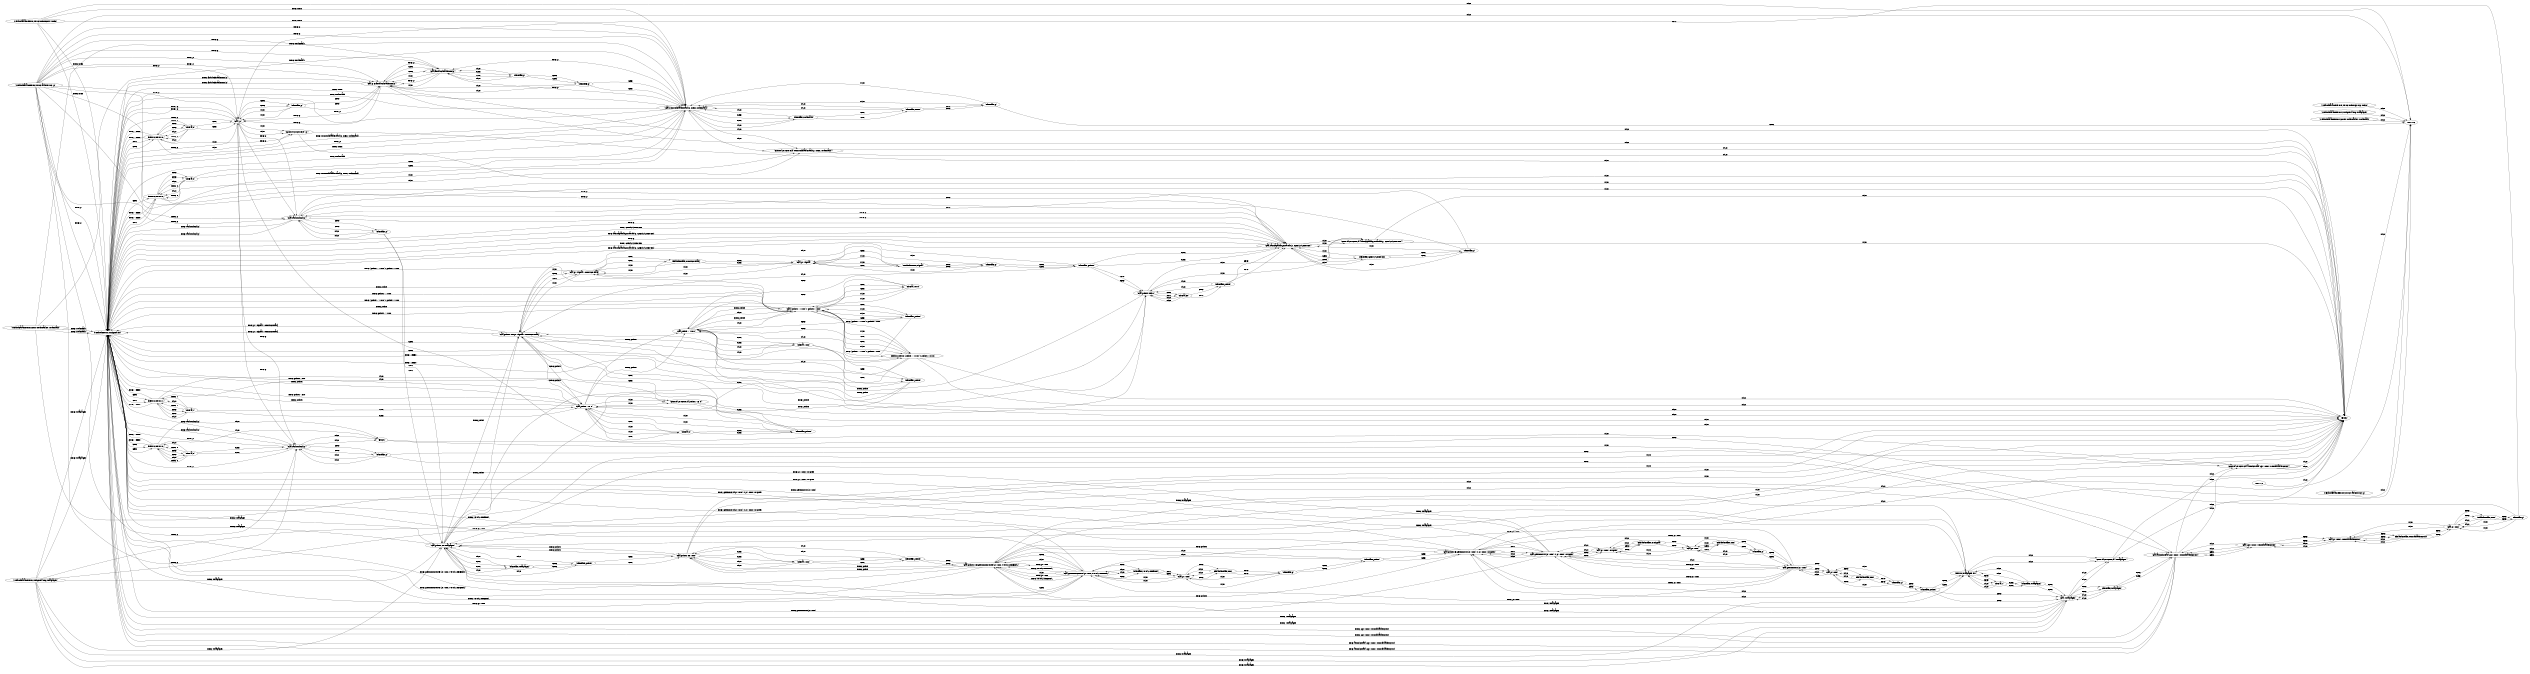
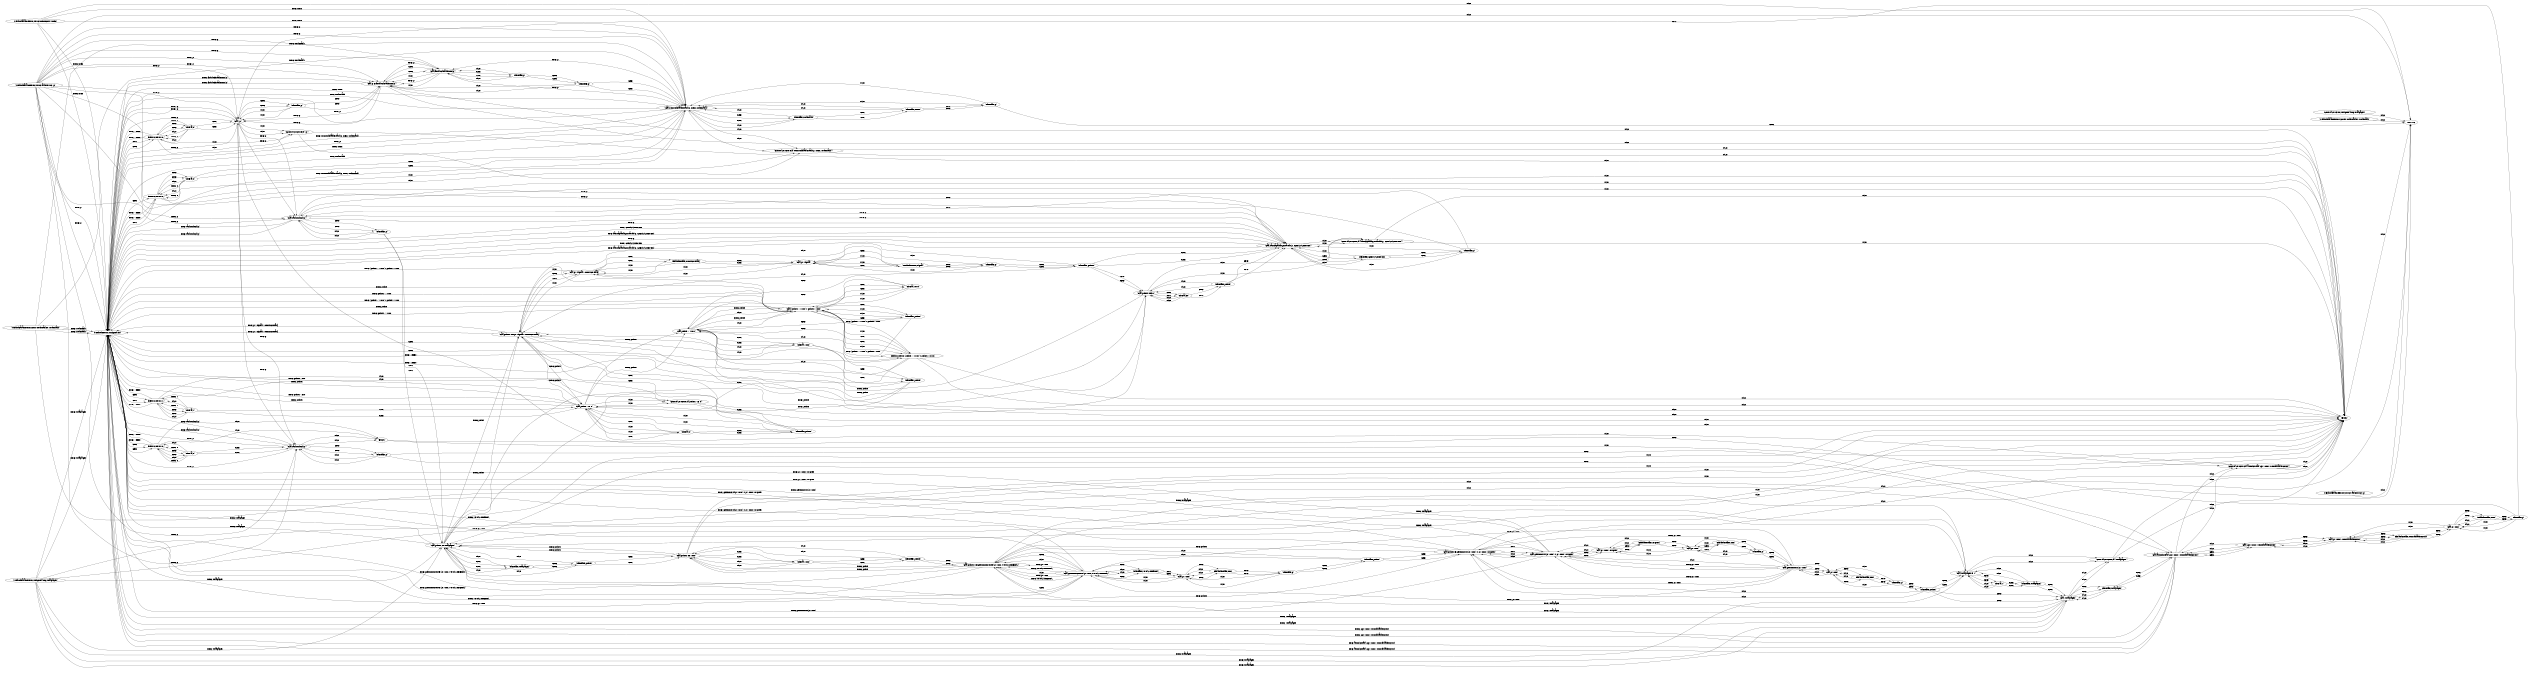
node "(MethodParameterOut,struct mem_cgroup *mem)": removed
node "(MethodParameterOut,unsigned long totalpages)": label "(MethodParameterOut,unsigned long totalpages)" -> "(ControlStructure,unsigned long totalpages)"
node "1000112": removed
node "(FieldIdentifier,nr_signal)": label "(FieldIdentifier,nr_signal)" -> "(FieldIdentifier,nr_ptes)"
node "(Return,totalpages = 1)": label "(Return,totalpages = 1)" -> "(Call,totalpages = 1)"
